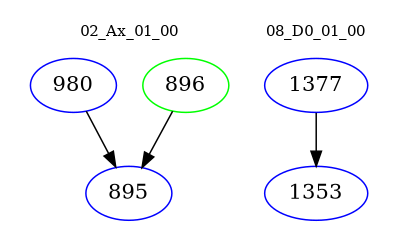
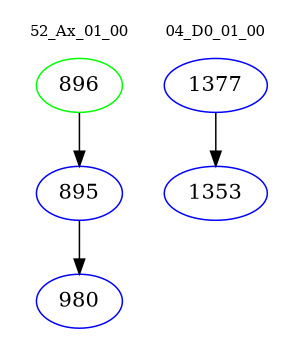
cluster "02_Ax_01_00": label "02_Ax_01_00" -> "52_Ax_01_00"
cluster "08_D0_01_00": label "08_D0_01_00" -> "04_D0_01_00"
edge "980" -> "895": reversed
